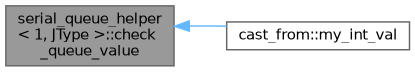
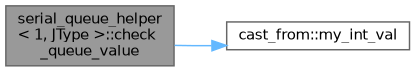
edge "cast_from::my_int_val" -> "serial_queue_helper < 1, JType >::check _queue_value": reversed
